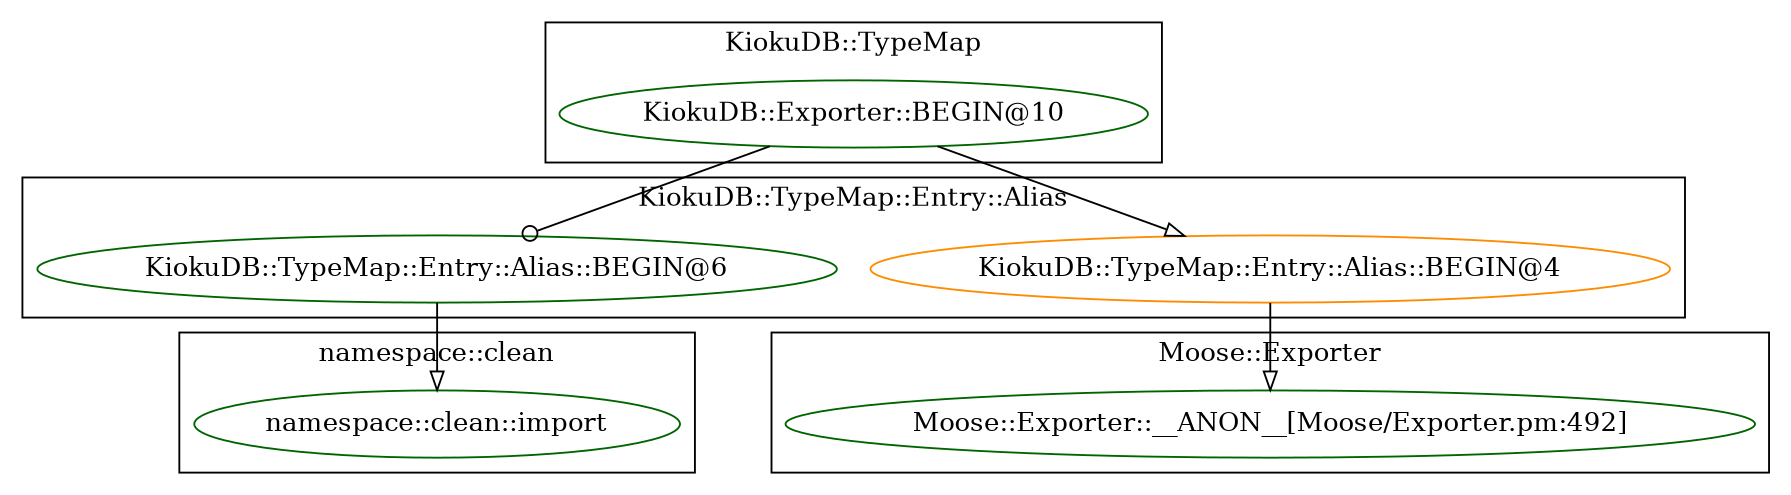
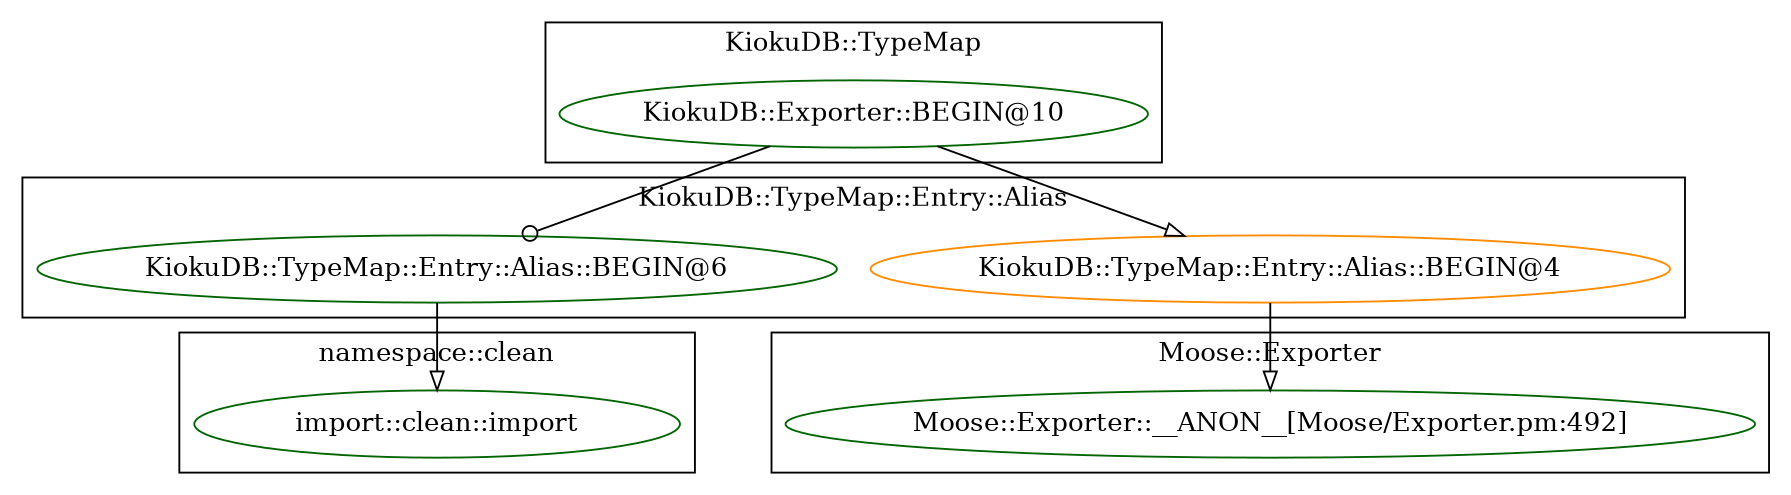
node "namespace::clean::import": label "namespace::clean::import" -> "import::clean::import"
